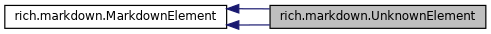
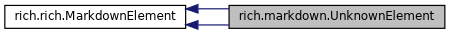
node "rich.markdown.MarkdownElement": label "rich.markdown.MarkdownElement" -> "rich.rich.MarkdownElement"
